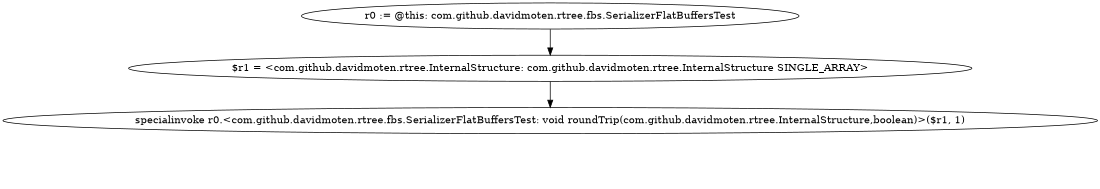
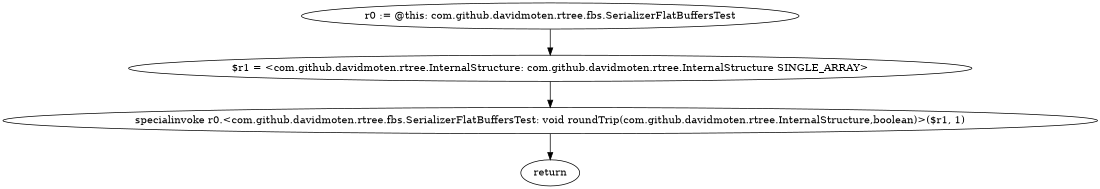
node "return": added
